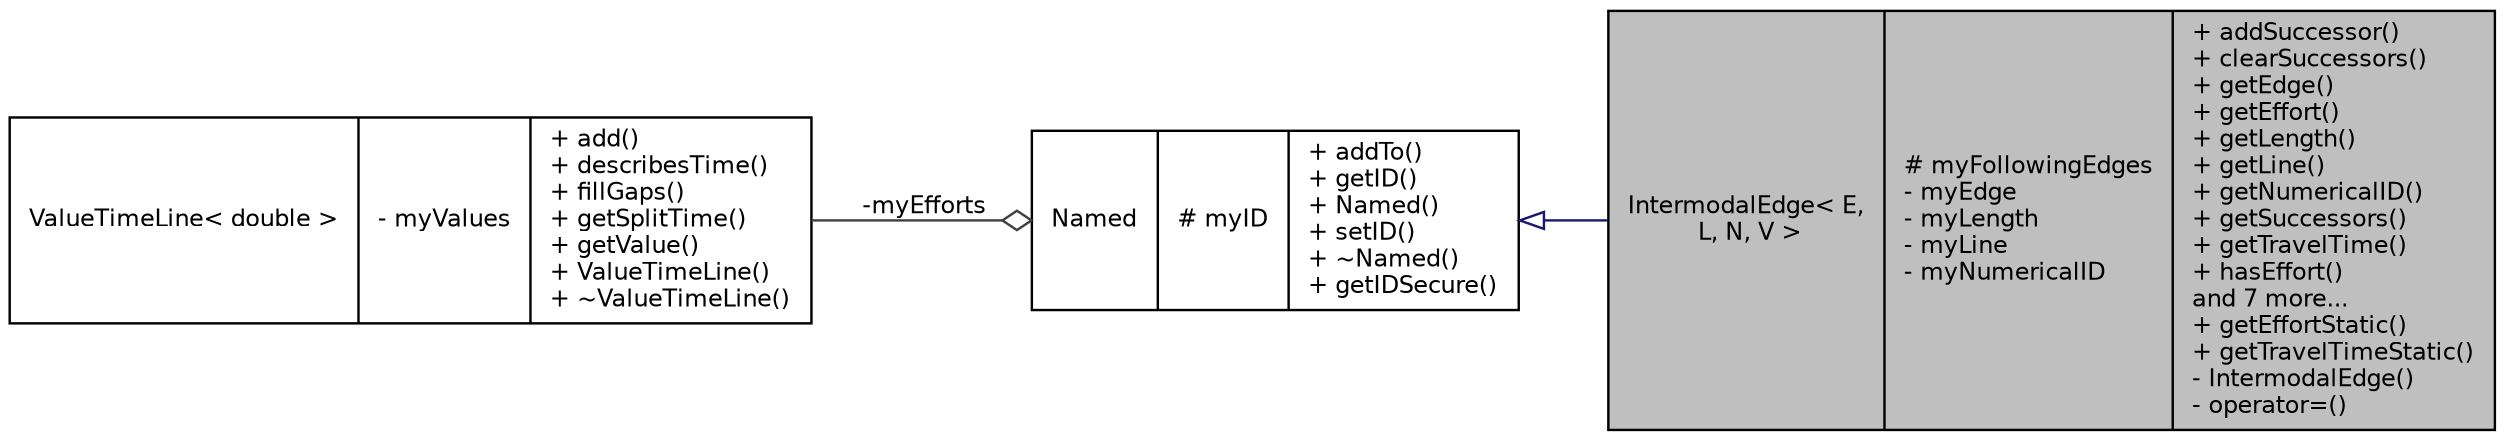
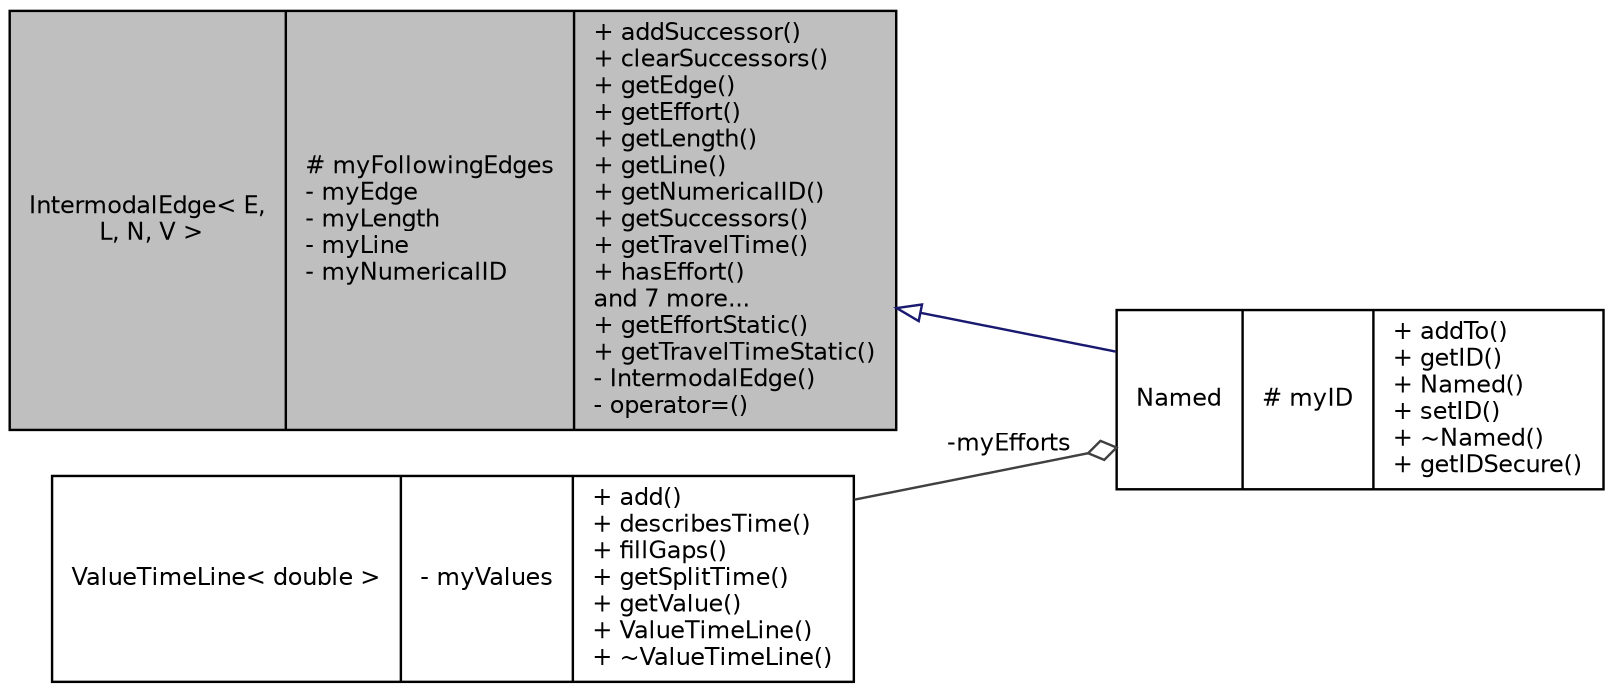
edge "IntermodalEdge< E," -> "Named": reversed
